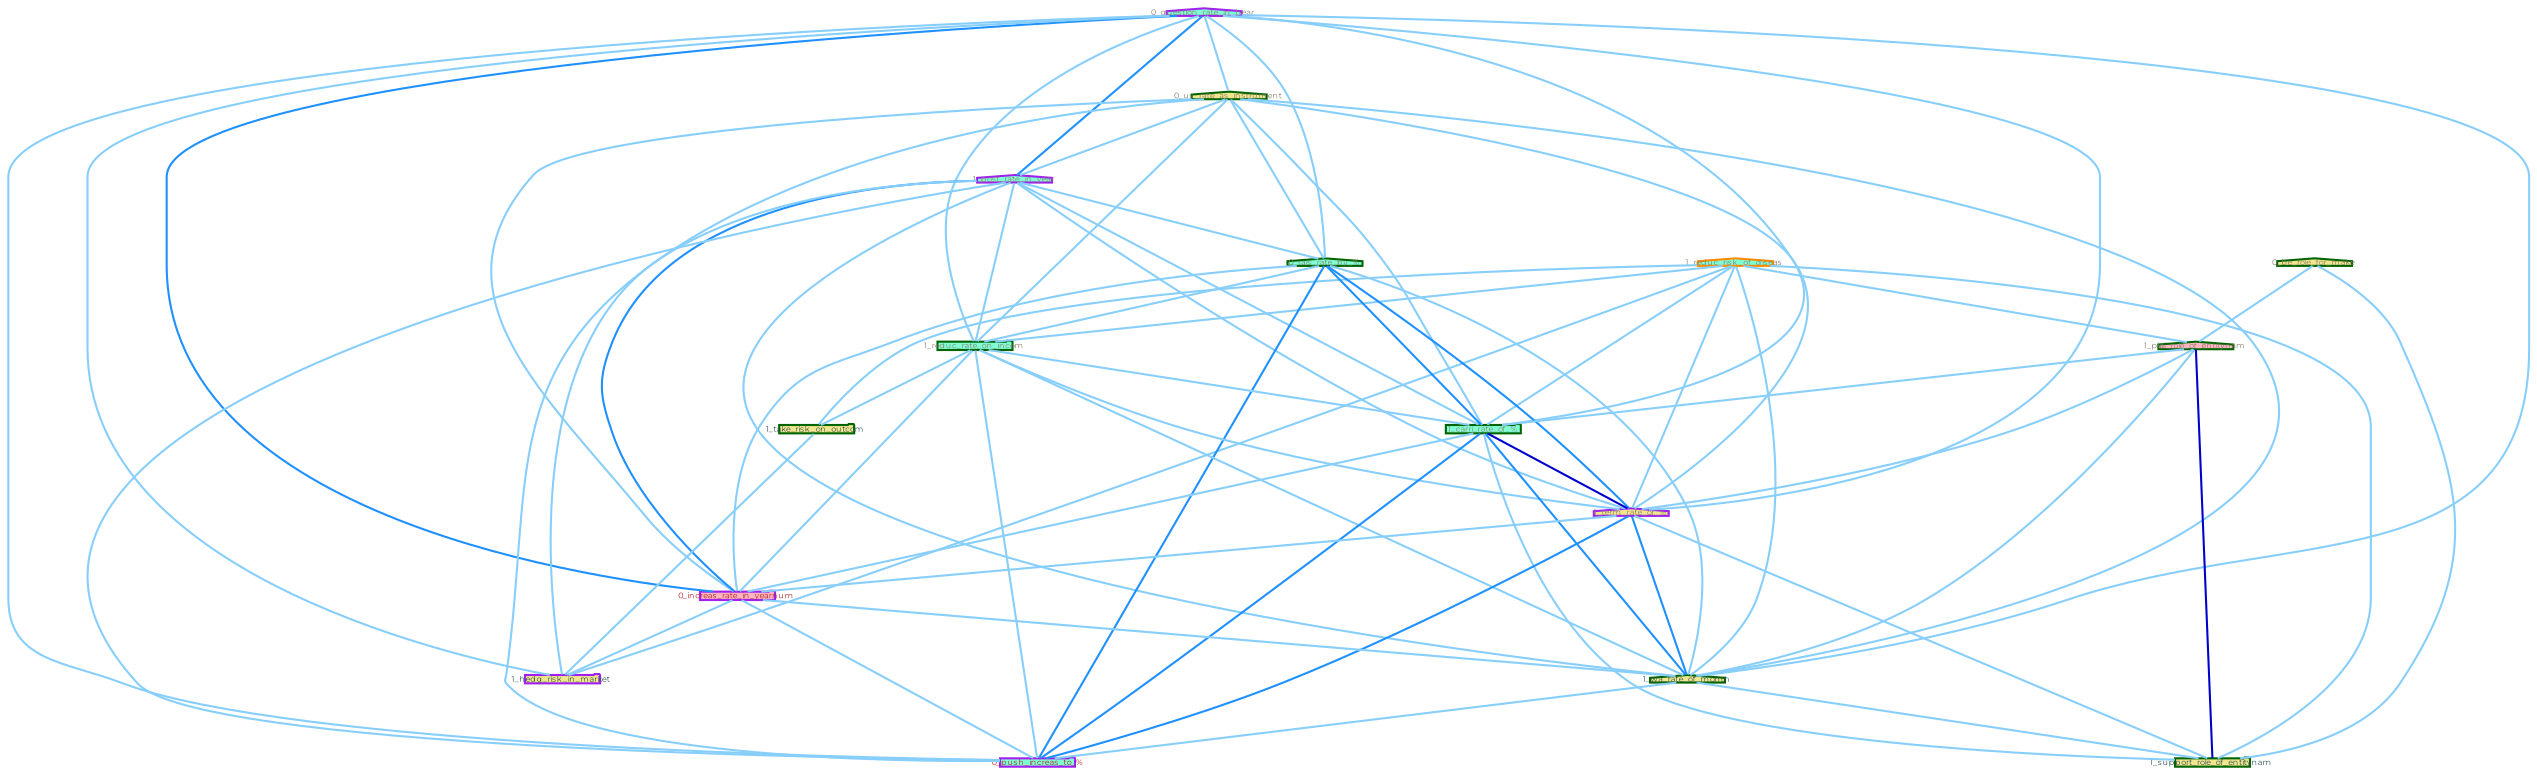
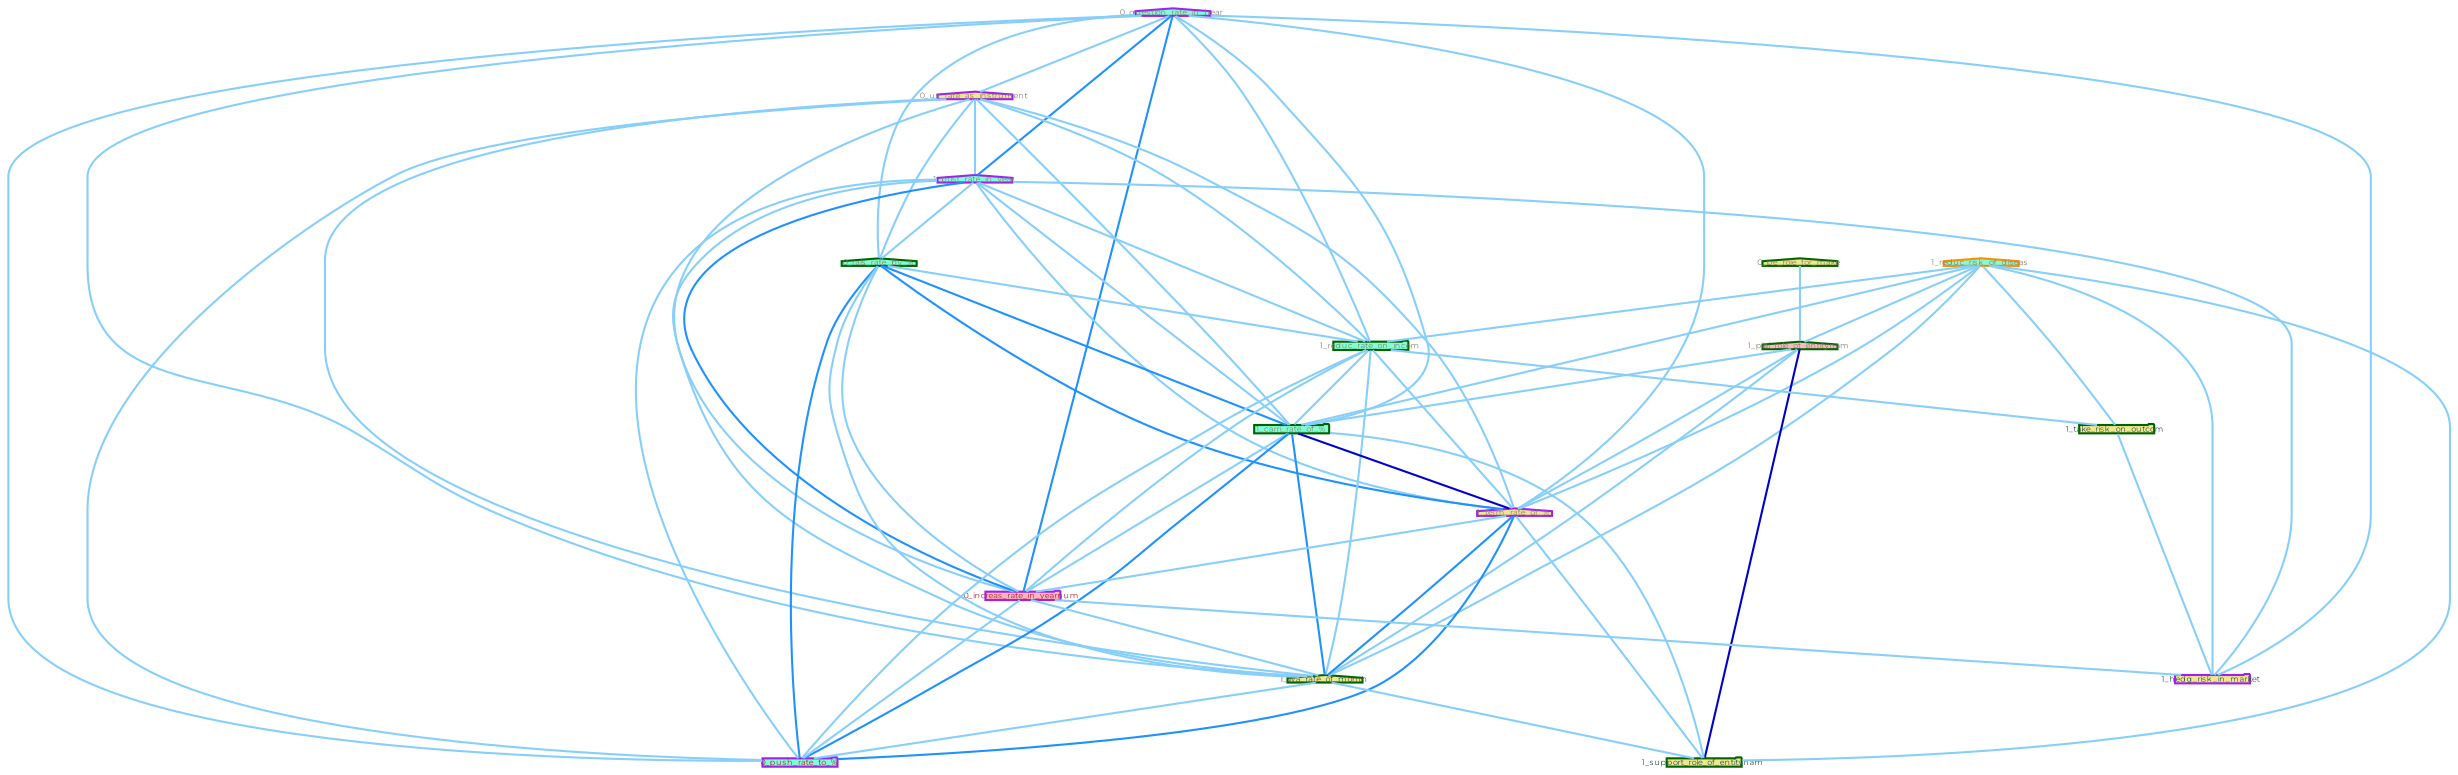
node "0_us_rate_as_instrument": color darkgreen -> purple
edge "0_be_role_for_make" -- "1_support_role_of_entitynam": removed
node "0_push_increas_to_%": label "0_push_increas_to_%" -> "0_push_rate_to_%"
